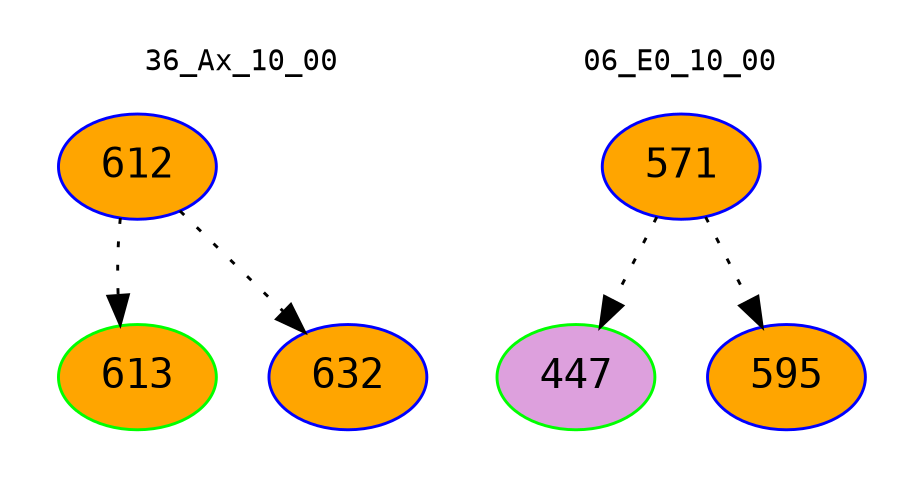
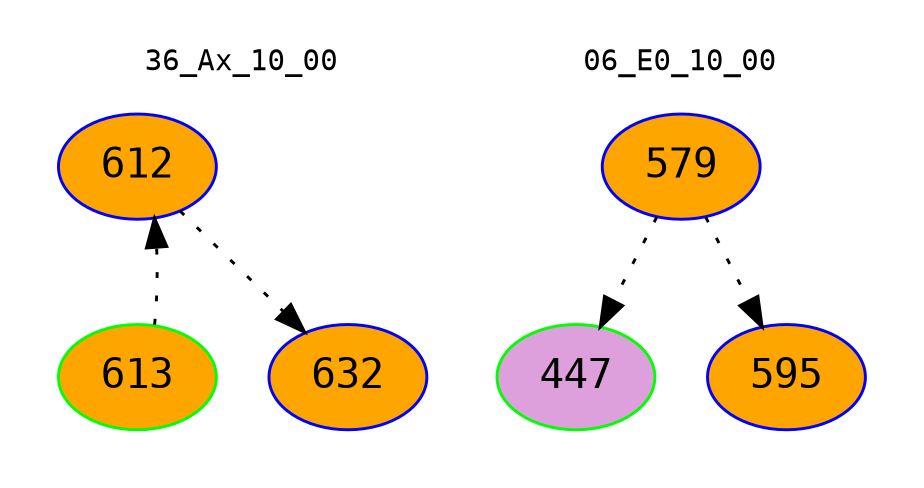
node "571": label "571" -> "579"
edge "612" -> "613": reversed
